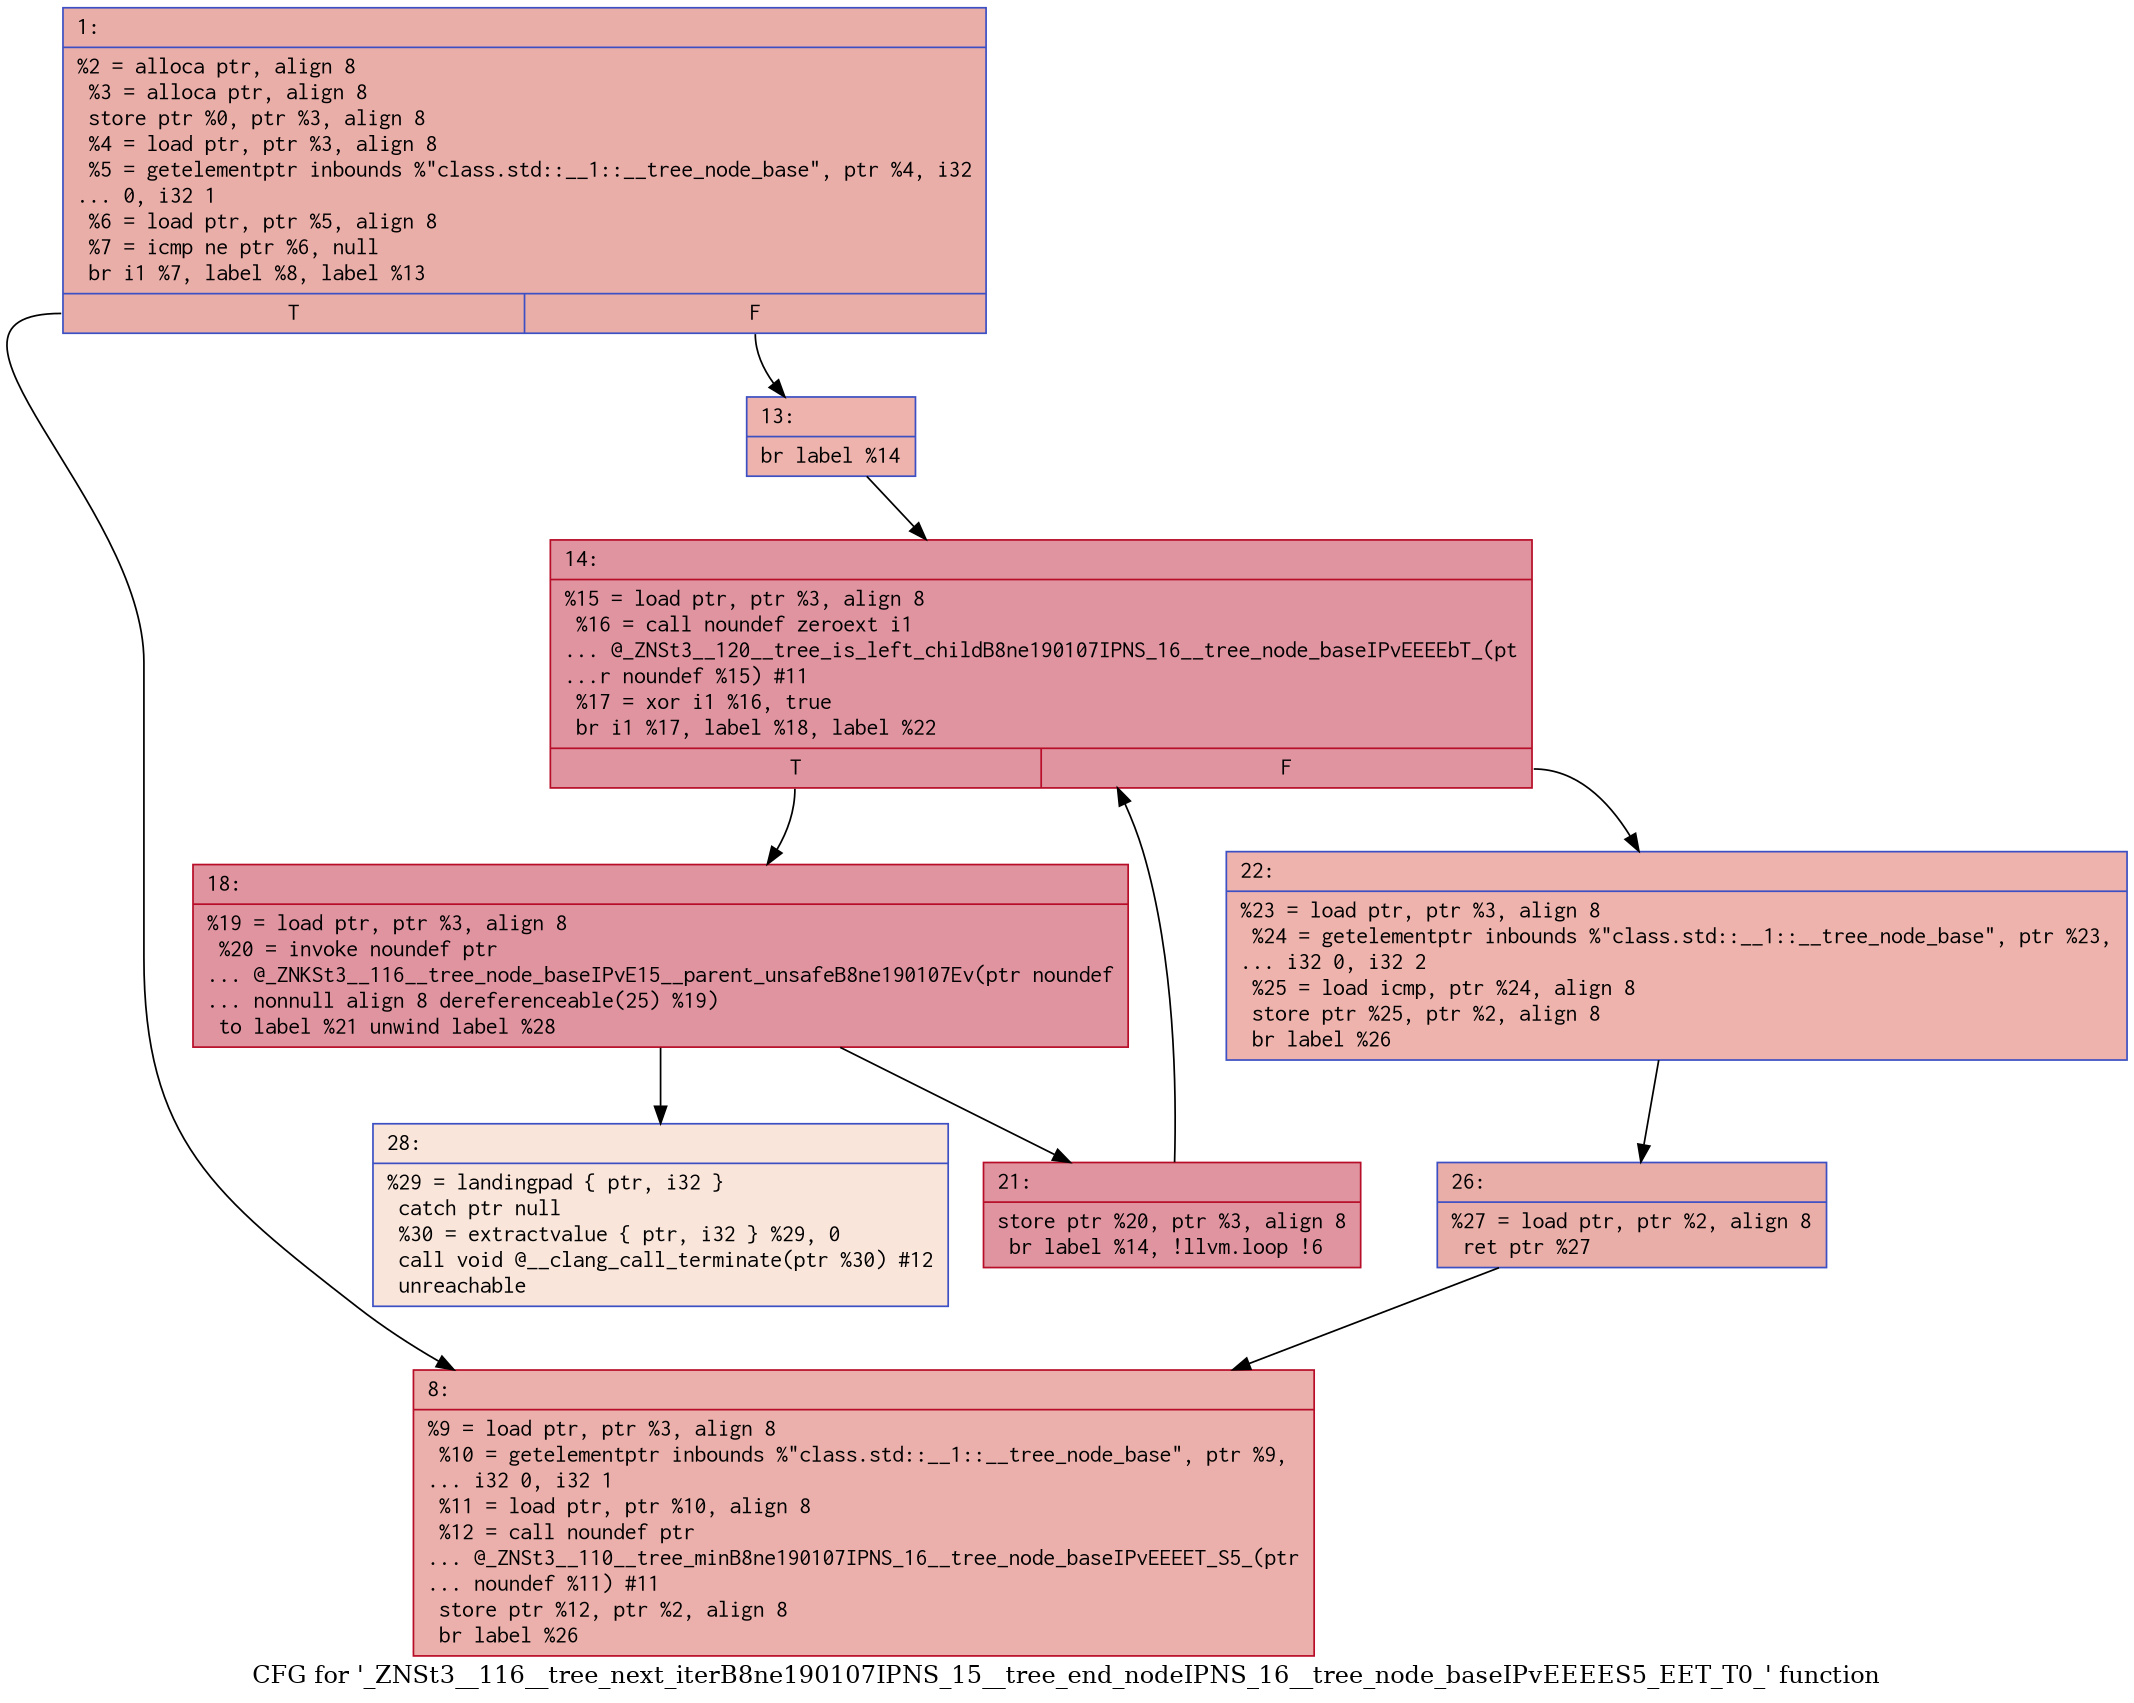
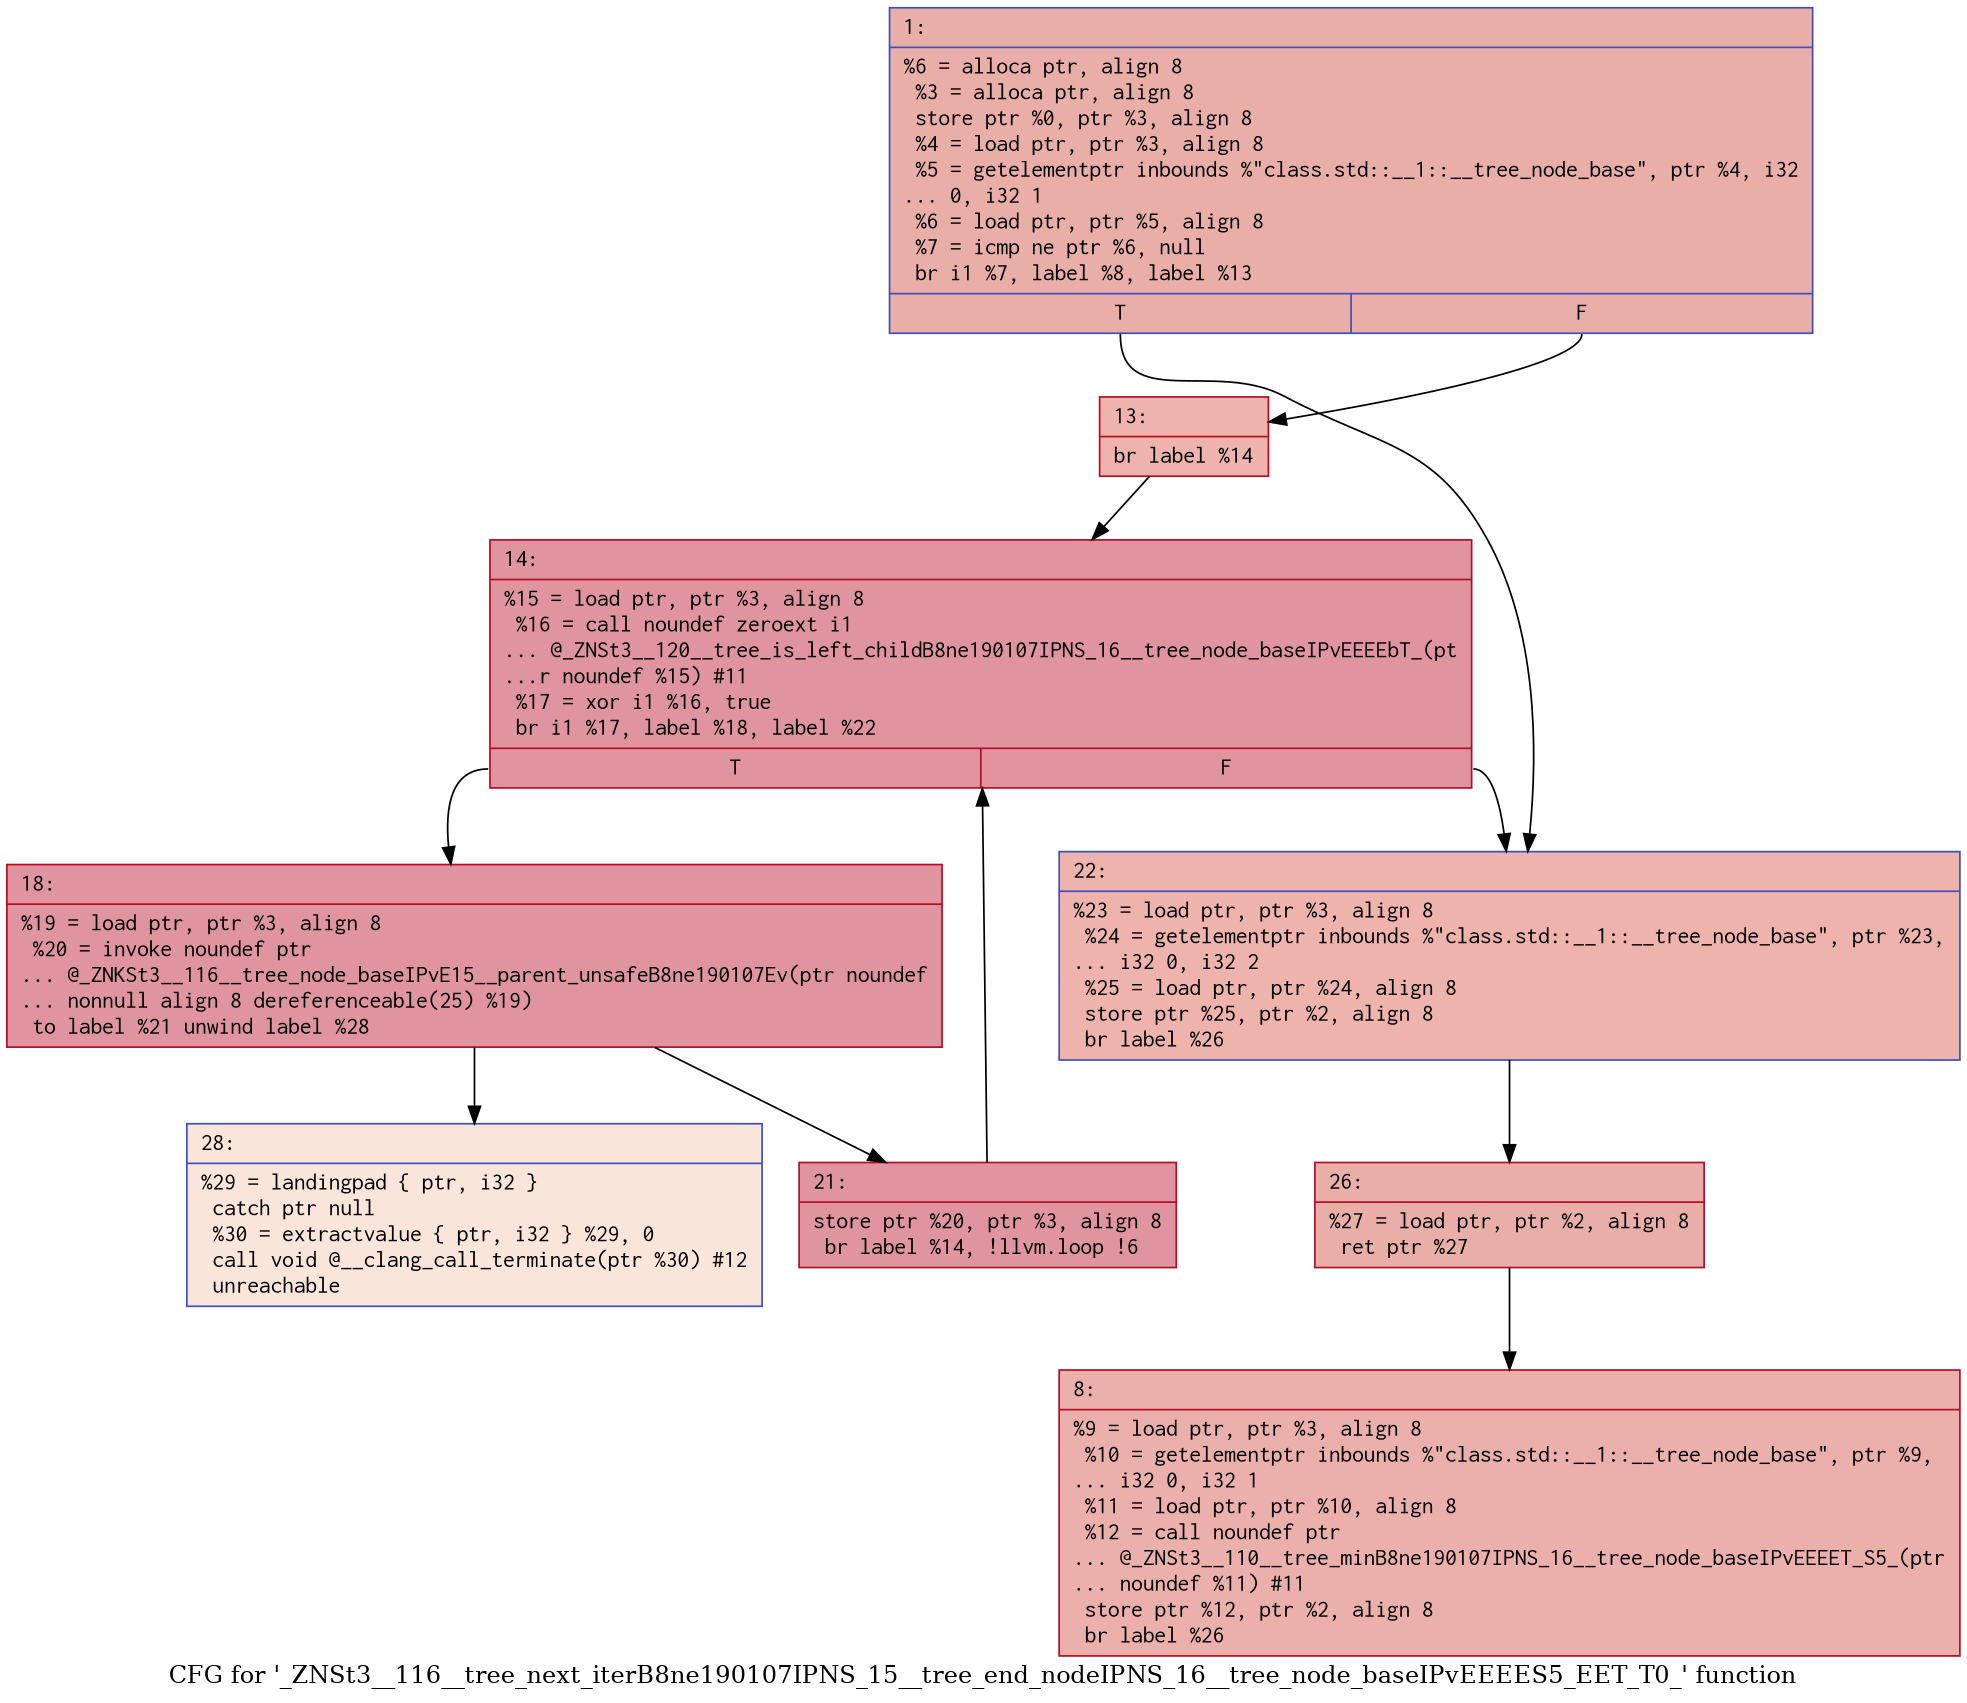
node "1:": text "%2 = alloca ptr, align 8" -> "%6 = alloca ptr, align 8"
node "13:": color #3d50c3ff -> #b70d28ff
edge "1:" -> "8:": now "1:" -> "22:"
node "22:": text "%25 = load icmp, ptr %24, align 8" -> "%25 = load ptr, ptr %24, align 8"
node "26:": color #3d50c3ff -> #b70d28ff
